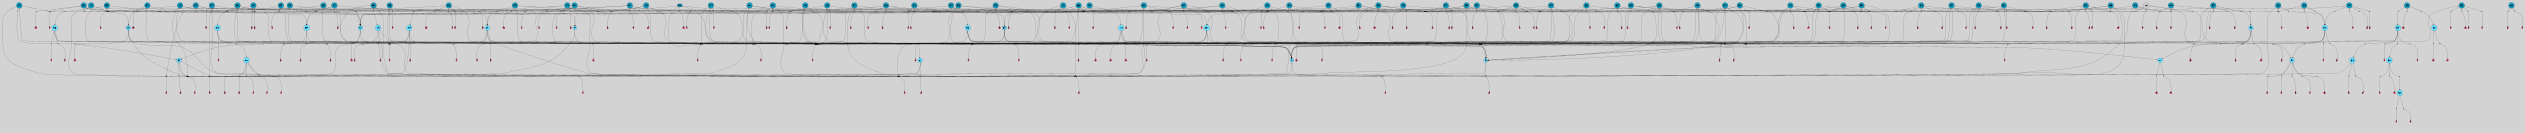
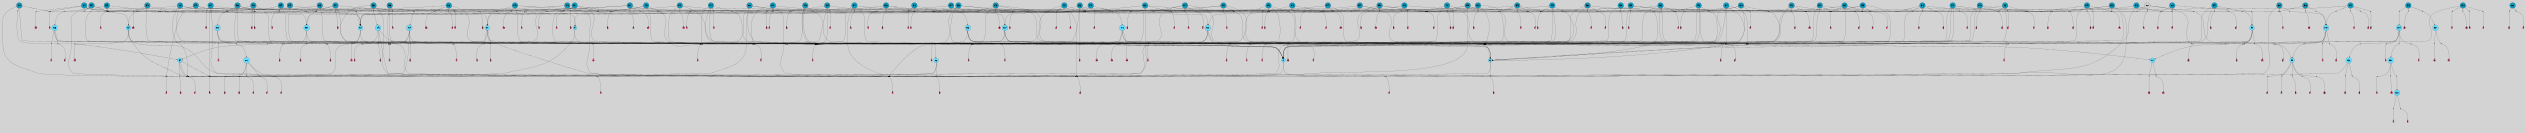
node "T422": shape box -> circle
node "T324": shape box -> circle
